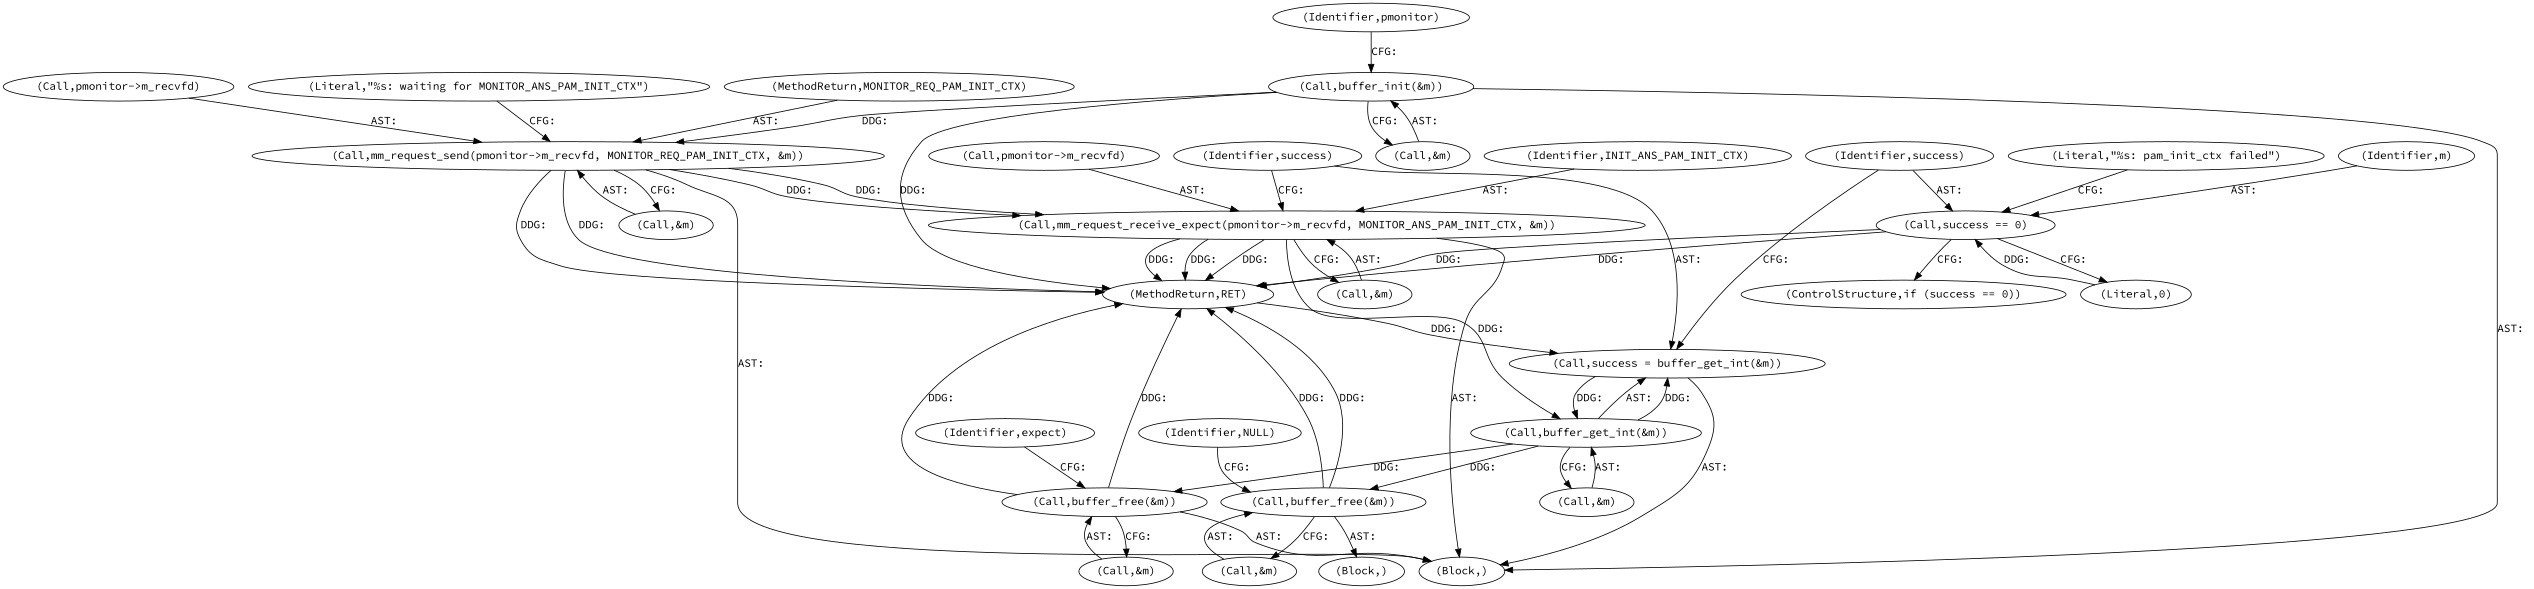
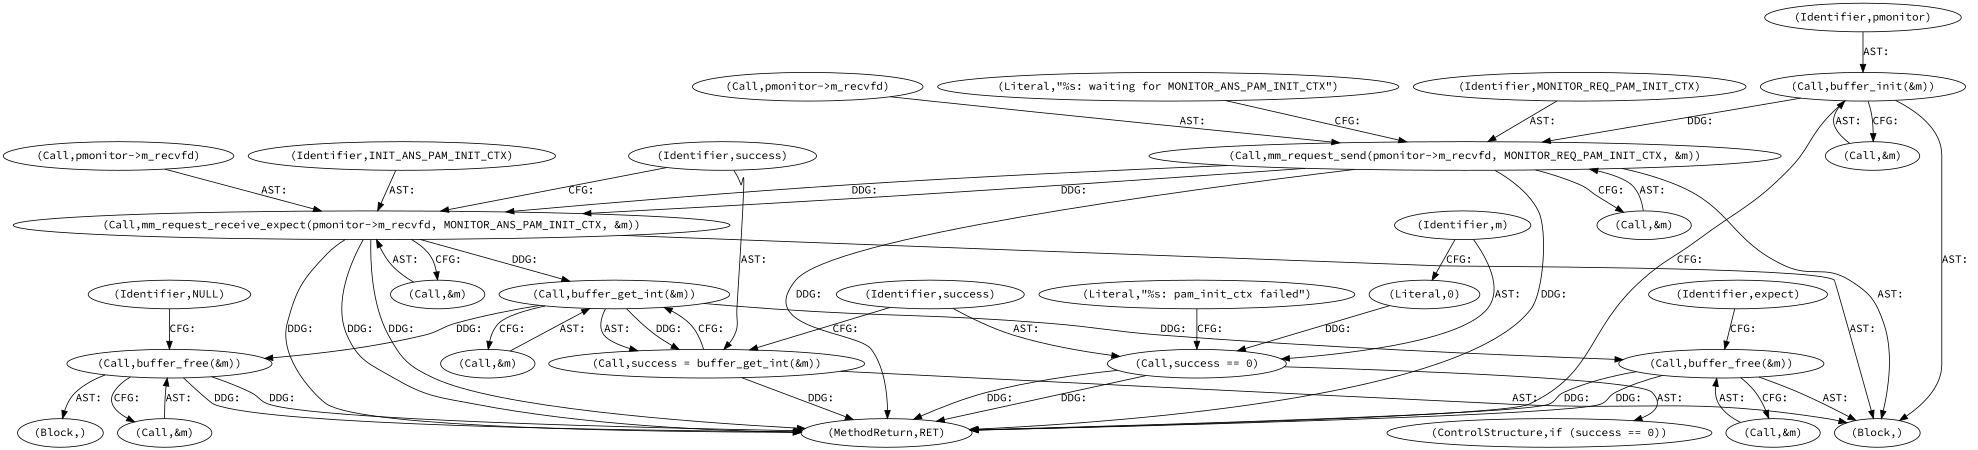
edge "(Identifier,pmonitor)" -> "(Call,buffer_init(&m))": label "CFG: " -> "AST: "
node "(MethodReturn,MONITOR_REQ_PAM_INIT_CTX)": label "(MethodReturn,MONITOR_REQ_PAM_INIT_CTX)" -> "(Identifier,MONITOR_REQ_PAM_INIT_CTX)"
edge "(Call,buffer_init(&m))" -> "(MethodReturn,RET)": label "DDG: " -> "CFG: "
edge "(Call,success == 0)" -> "(Literal,0)": now "(Identifier,m)" -> "(Literal,0)"
edge "(Call,success == 0)" -> "(ControlStructure,if (success == 0))": label "CFG: " -> "AST: "
edge "(MethodReturn,RET)" -> "(Call,success = buffer_get_int(&m))": reversed
edge "(Call,success = buffer_get_int(&m))" -> "(Call,buffer_get_int(&m))": label "DDG: " -> "CFG: "
